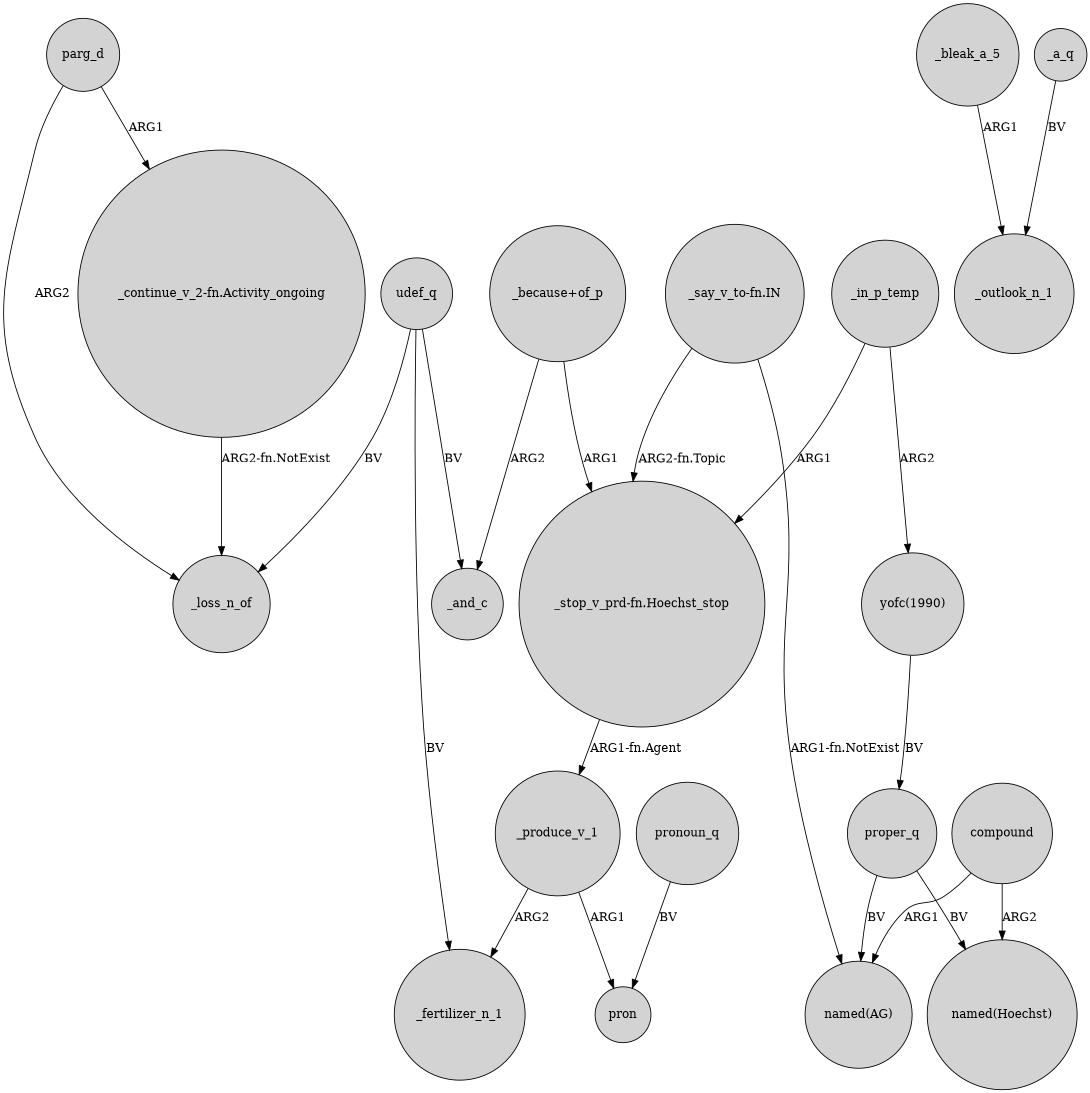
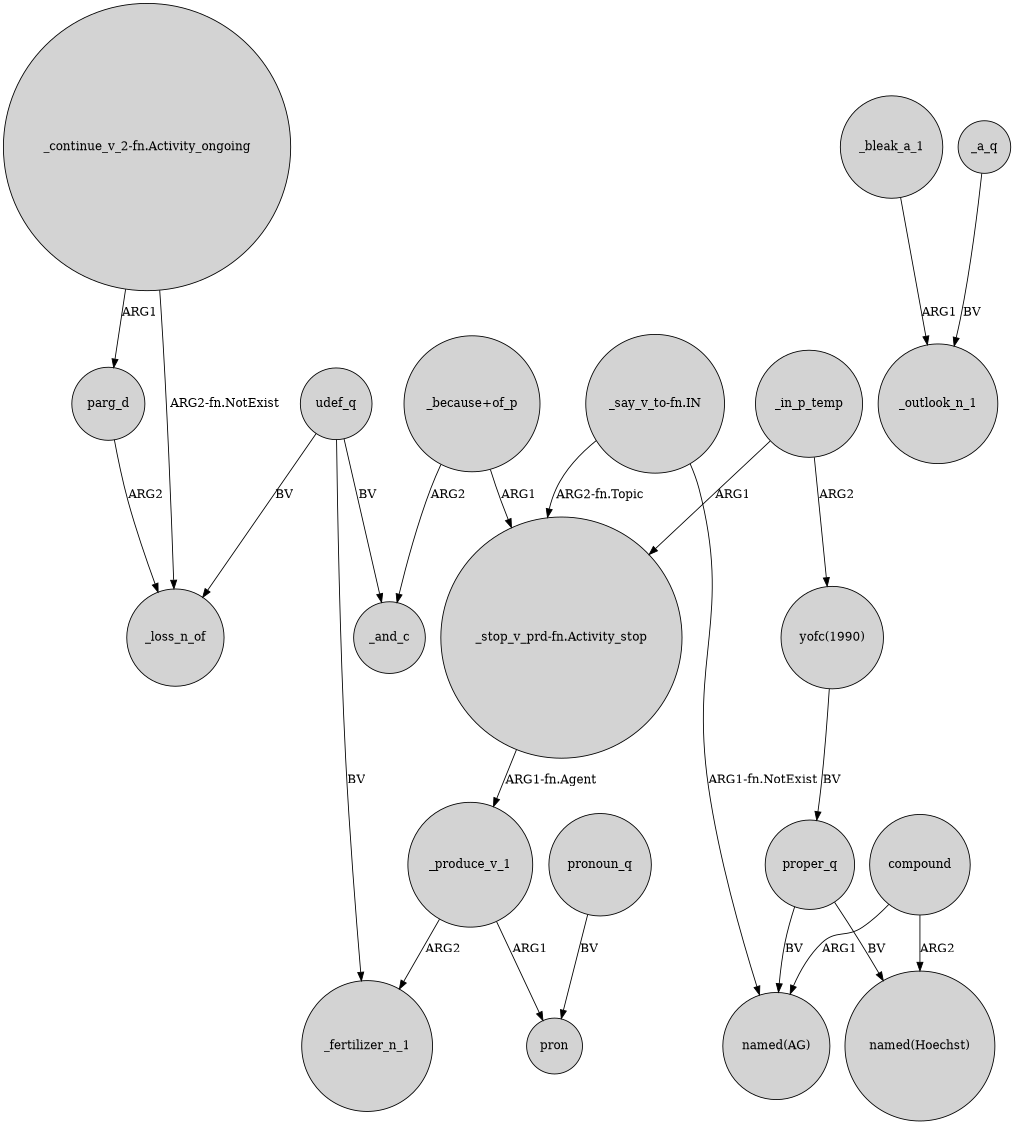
node "_bleak_a_5": label "_bleak_a_5" -> "_bleak_a_1"
edge "parg_d" -> "_continue_v_2-fn.Activity_ongoing": reversed
node "_stop_v_prd-fn.Hoechst_stop": label "_stop_v_prd-fn.Hoechst_stop" -> "_stop_v_prd-fn.Activity_stop"
